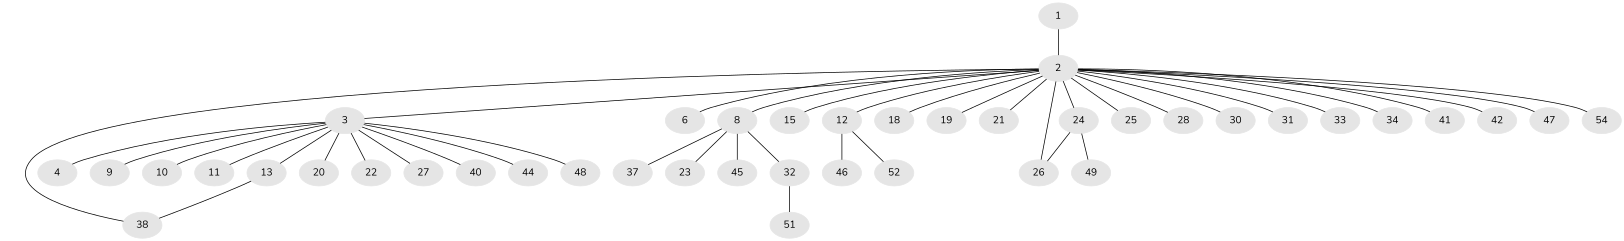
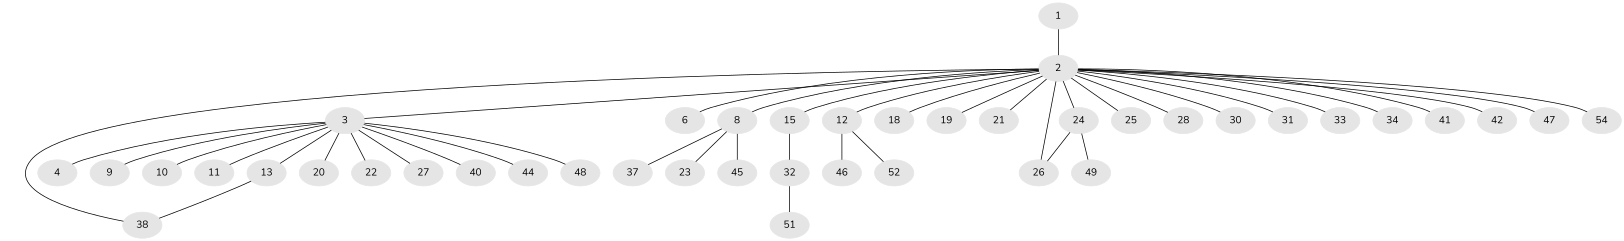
edge "8" -- "32": now "15" -- "32"
